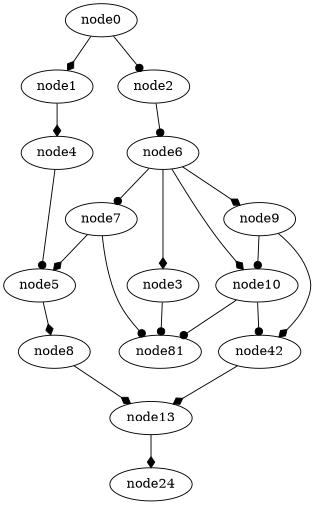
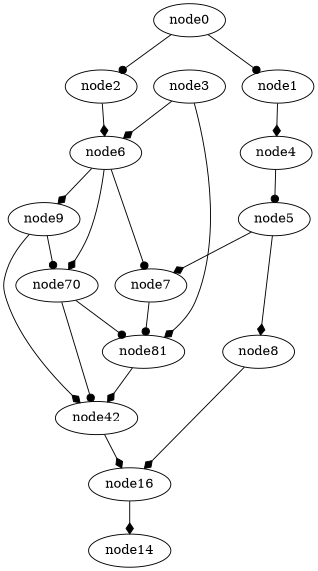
edge "node0" -> "node1": arrowhead diamond -> dot
edge "node2" -> "node6": arrowhead dot -> diamond
edge "node6" -> "node3": reversed
edge "node7" -> "node5": reversed
node "node10": label "node10" -> "node70"
edge "node3" -> "node81": arrowhead dot -> diamond
edge "node81" -> "node42": added
node "node13": label "node13" -> "node16"
node "node24": label "node24" -> "node14"
